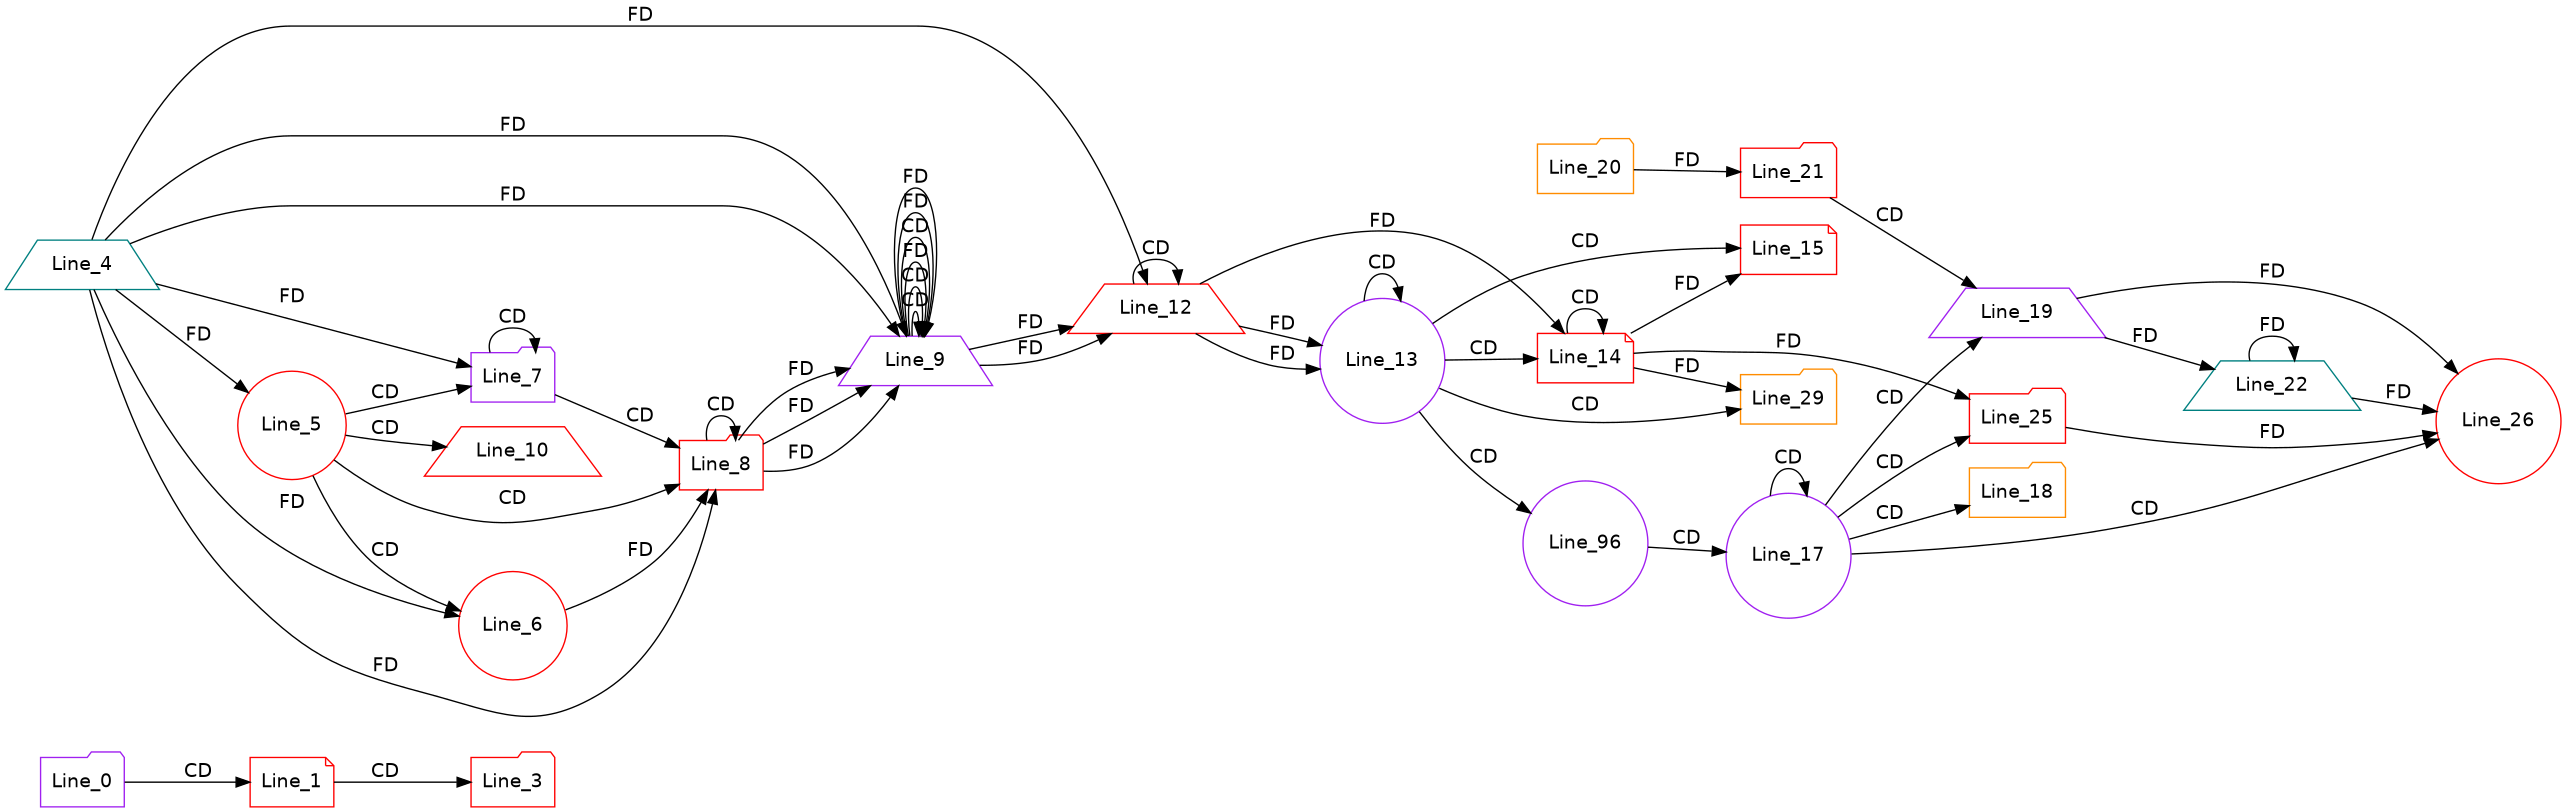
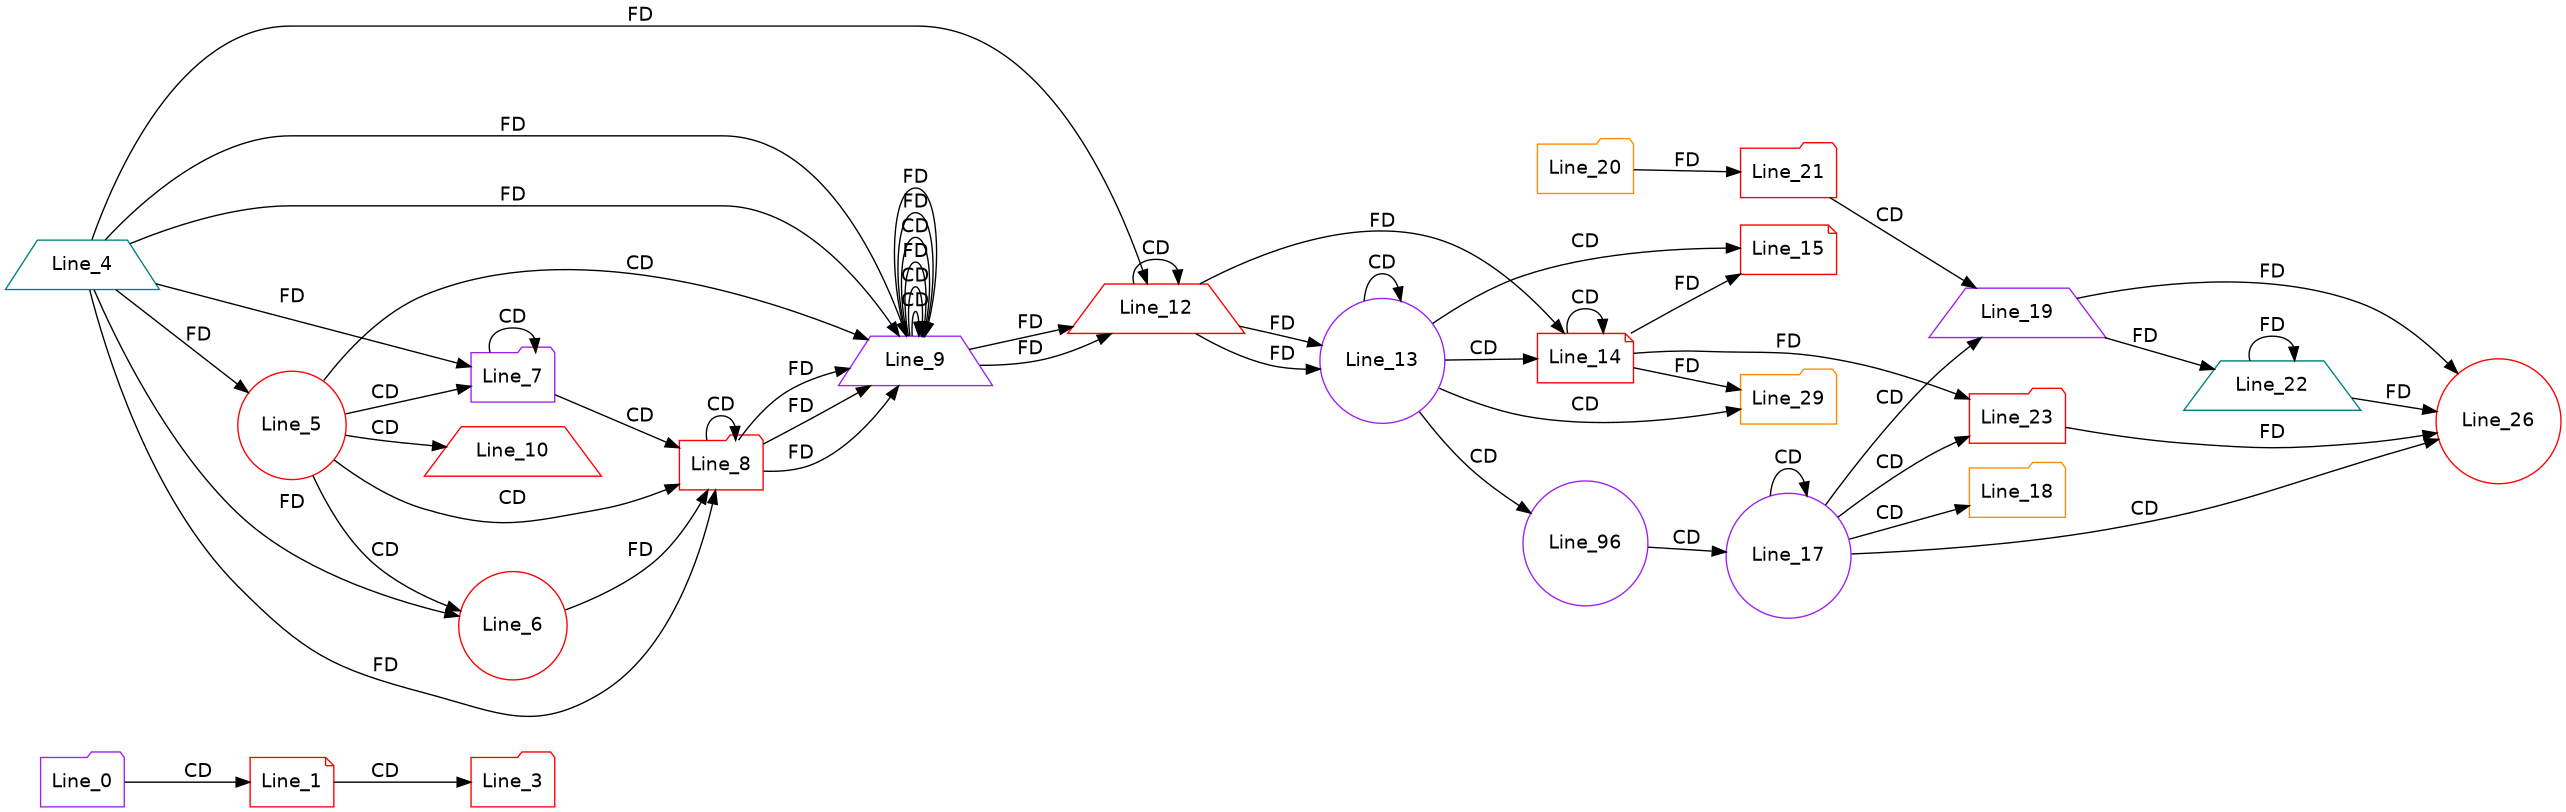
edge "Line_5" -> "Line_9": added, label "CD"
node "Line_25": label "Line_25" -> "Line_23"
